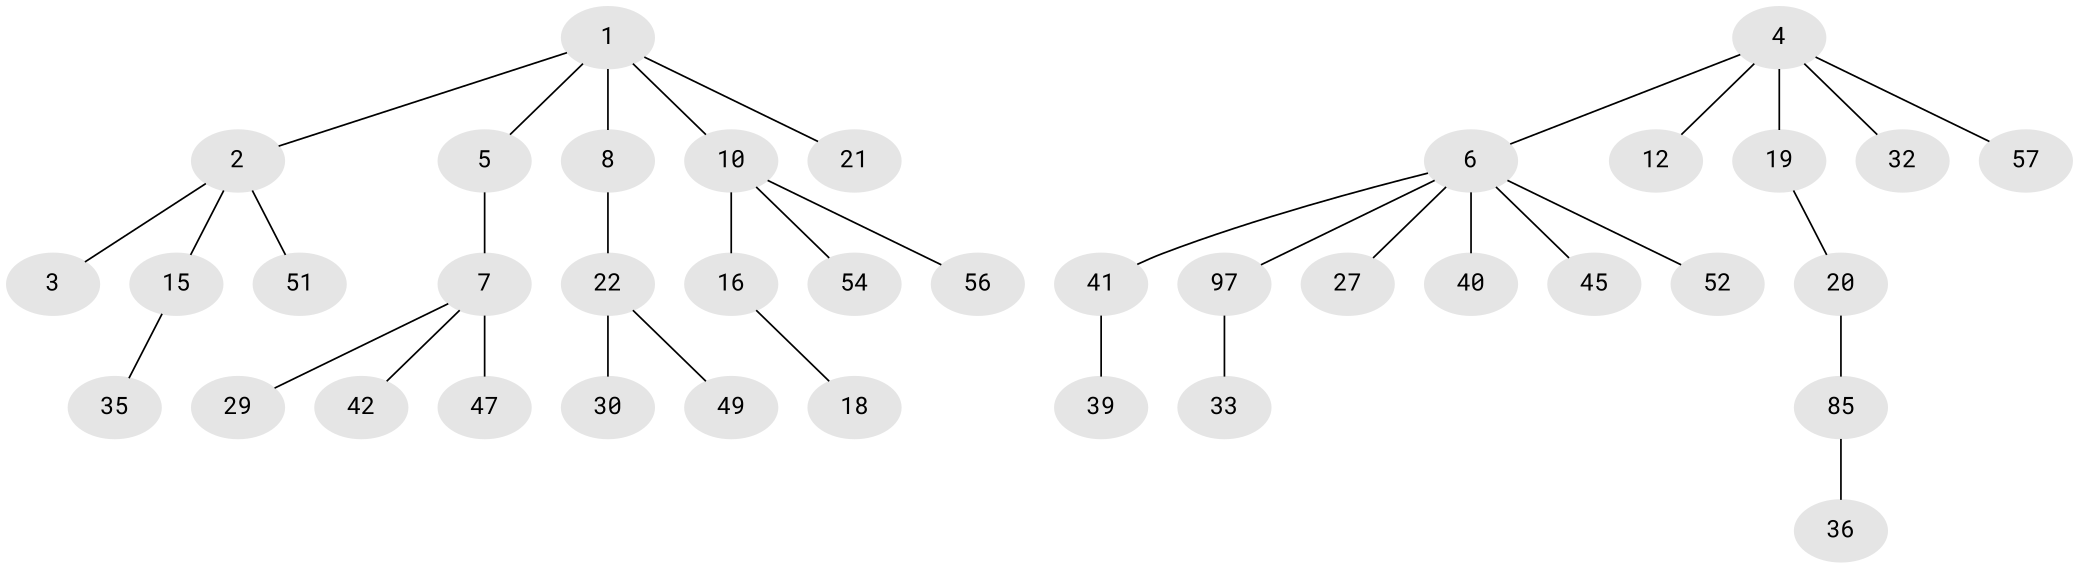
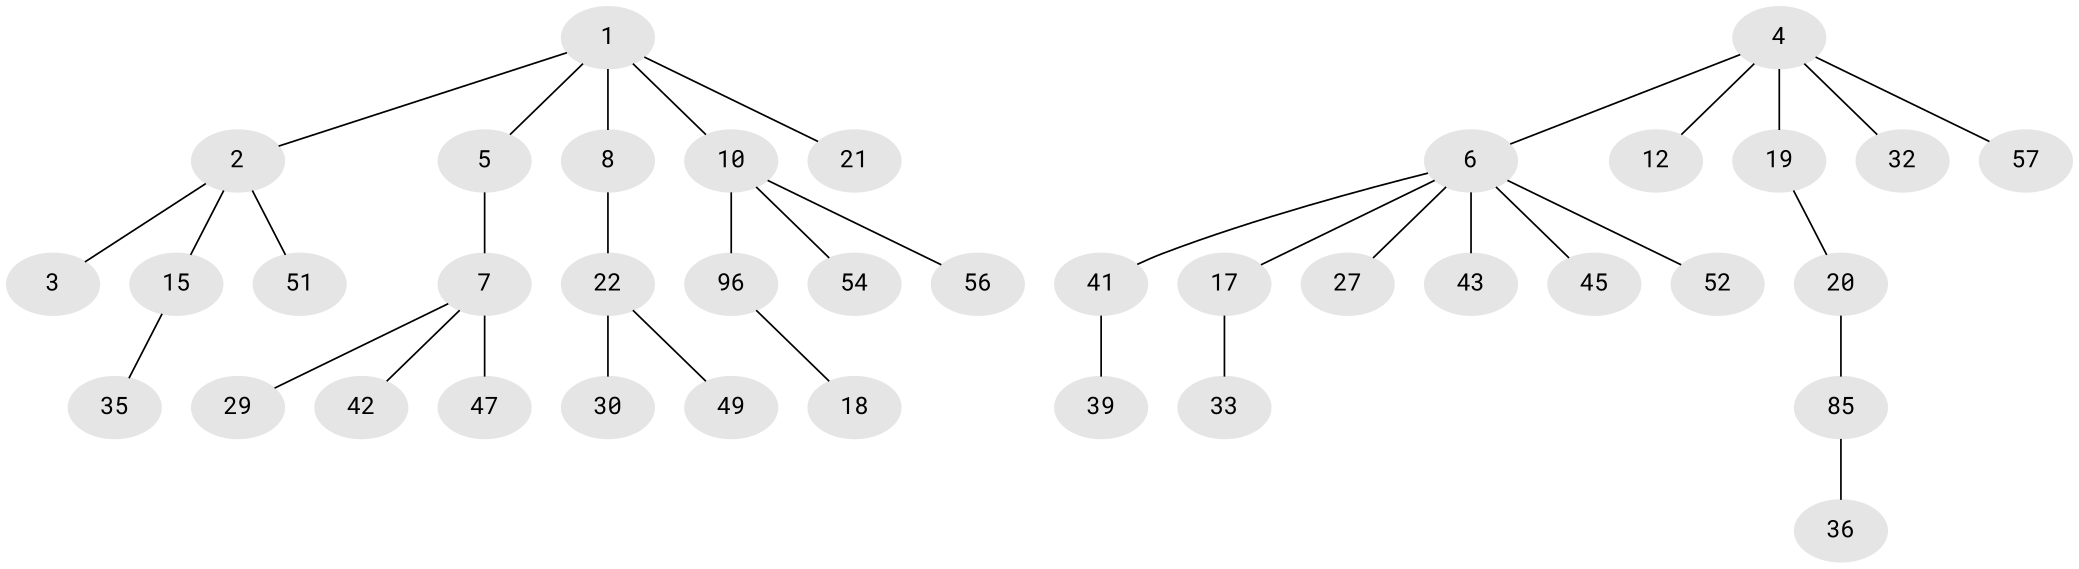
node "16": label "16" -> "96"
node "97": label "97" -> "17"
node "40": label "40" -> "43"
